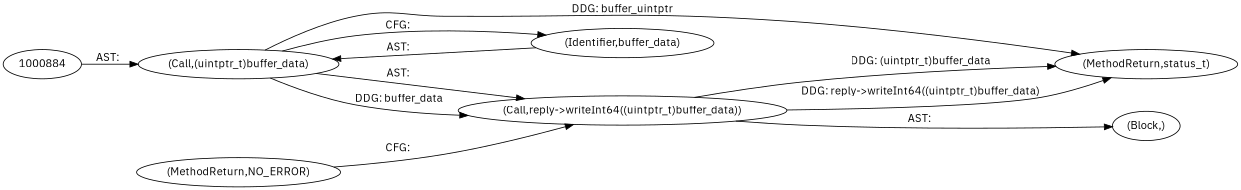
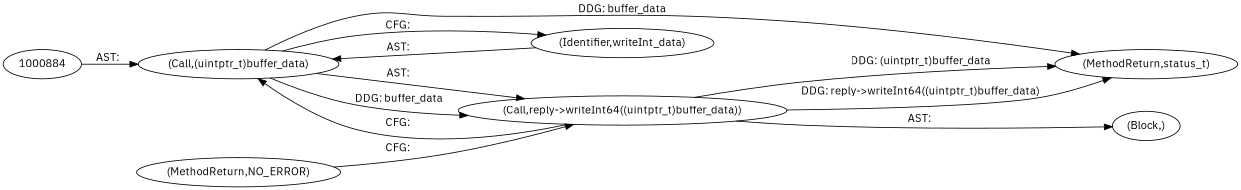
edge "(Call,(uintptr_t)buffer_data)" -> "(MethodReturn,status_t)": label "DDG: buffer_uintptr" -> "DDG: buffer_data"
node "(Identifier,buffer_data)": label "(Identifier,buffer_data)" -> "(Identifier,writeInt_data)"
edge "(Call,reply->writeInt64((uintptr_t)buffer_data))" -> "(Call,(uintptr_t)buffer_data)": added, label "CFG:"
